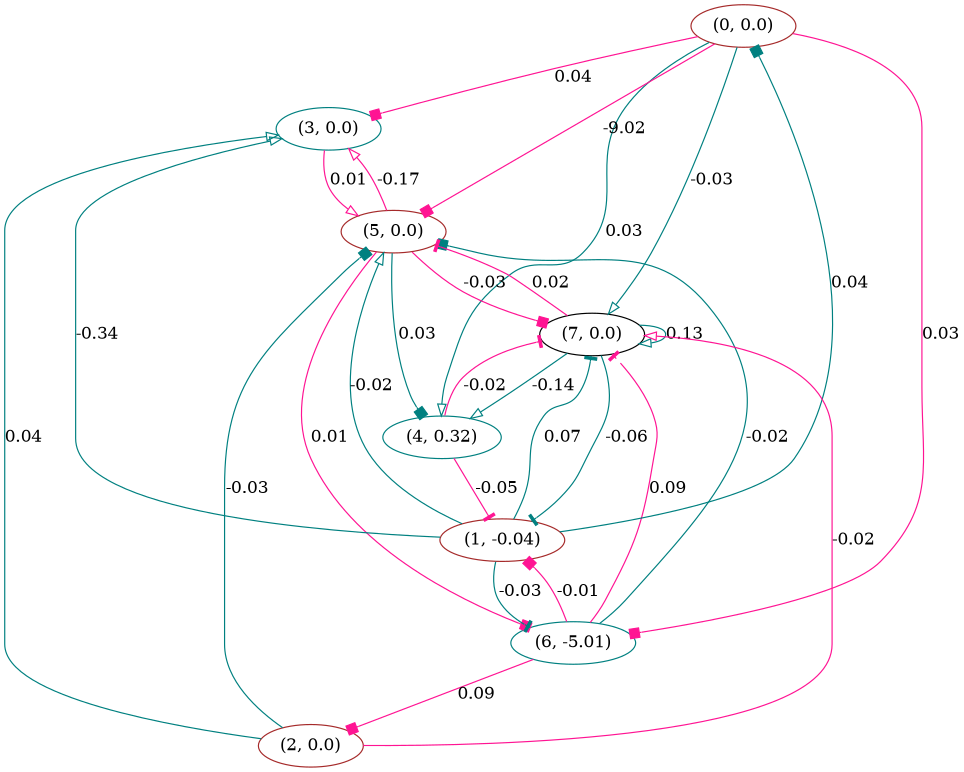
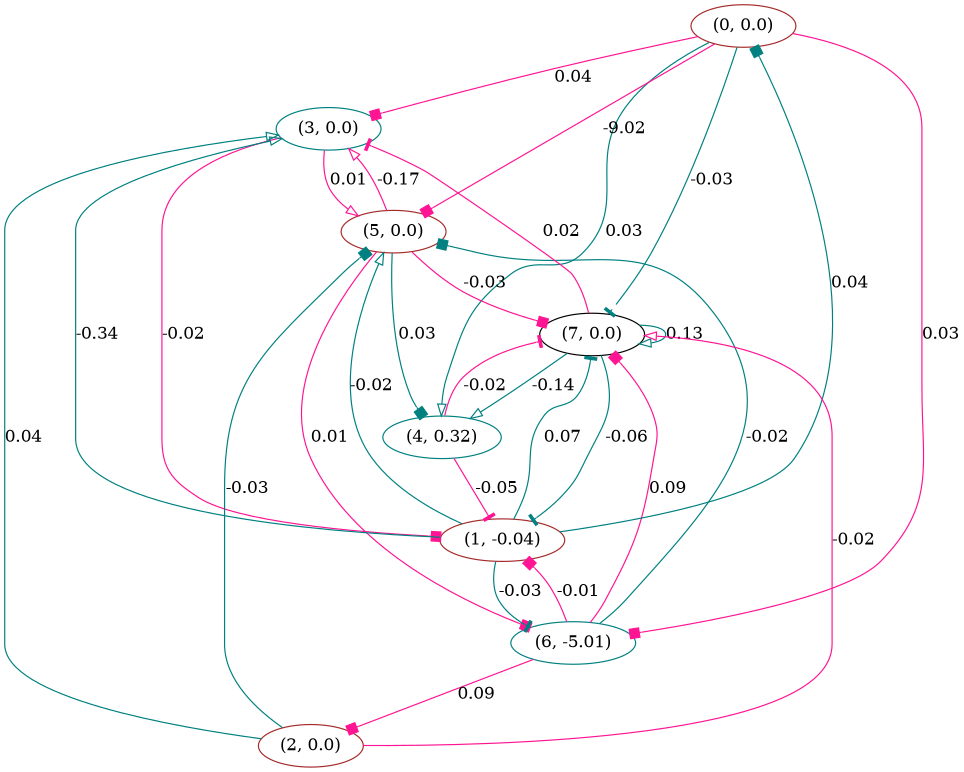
edge "(0, 0.0)" -> "(7, 0.0)": arrowhead onormal -> tee
edge "(7, 0.0)" -> "(5, 0.0)": now "(7, 0.0)" -> "(3, 0.0)"
edge "(3, 0.0)" -> "(1, -0.04)": added, label "-0.02"
edge "(6, -5.01)" -> "(7, 0.0)": arrowhead tee -> box
